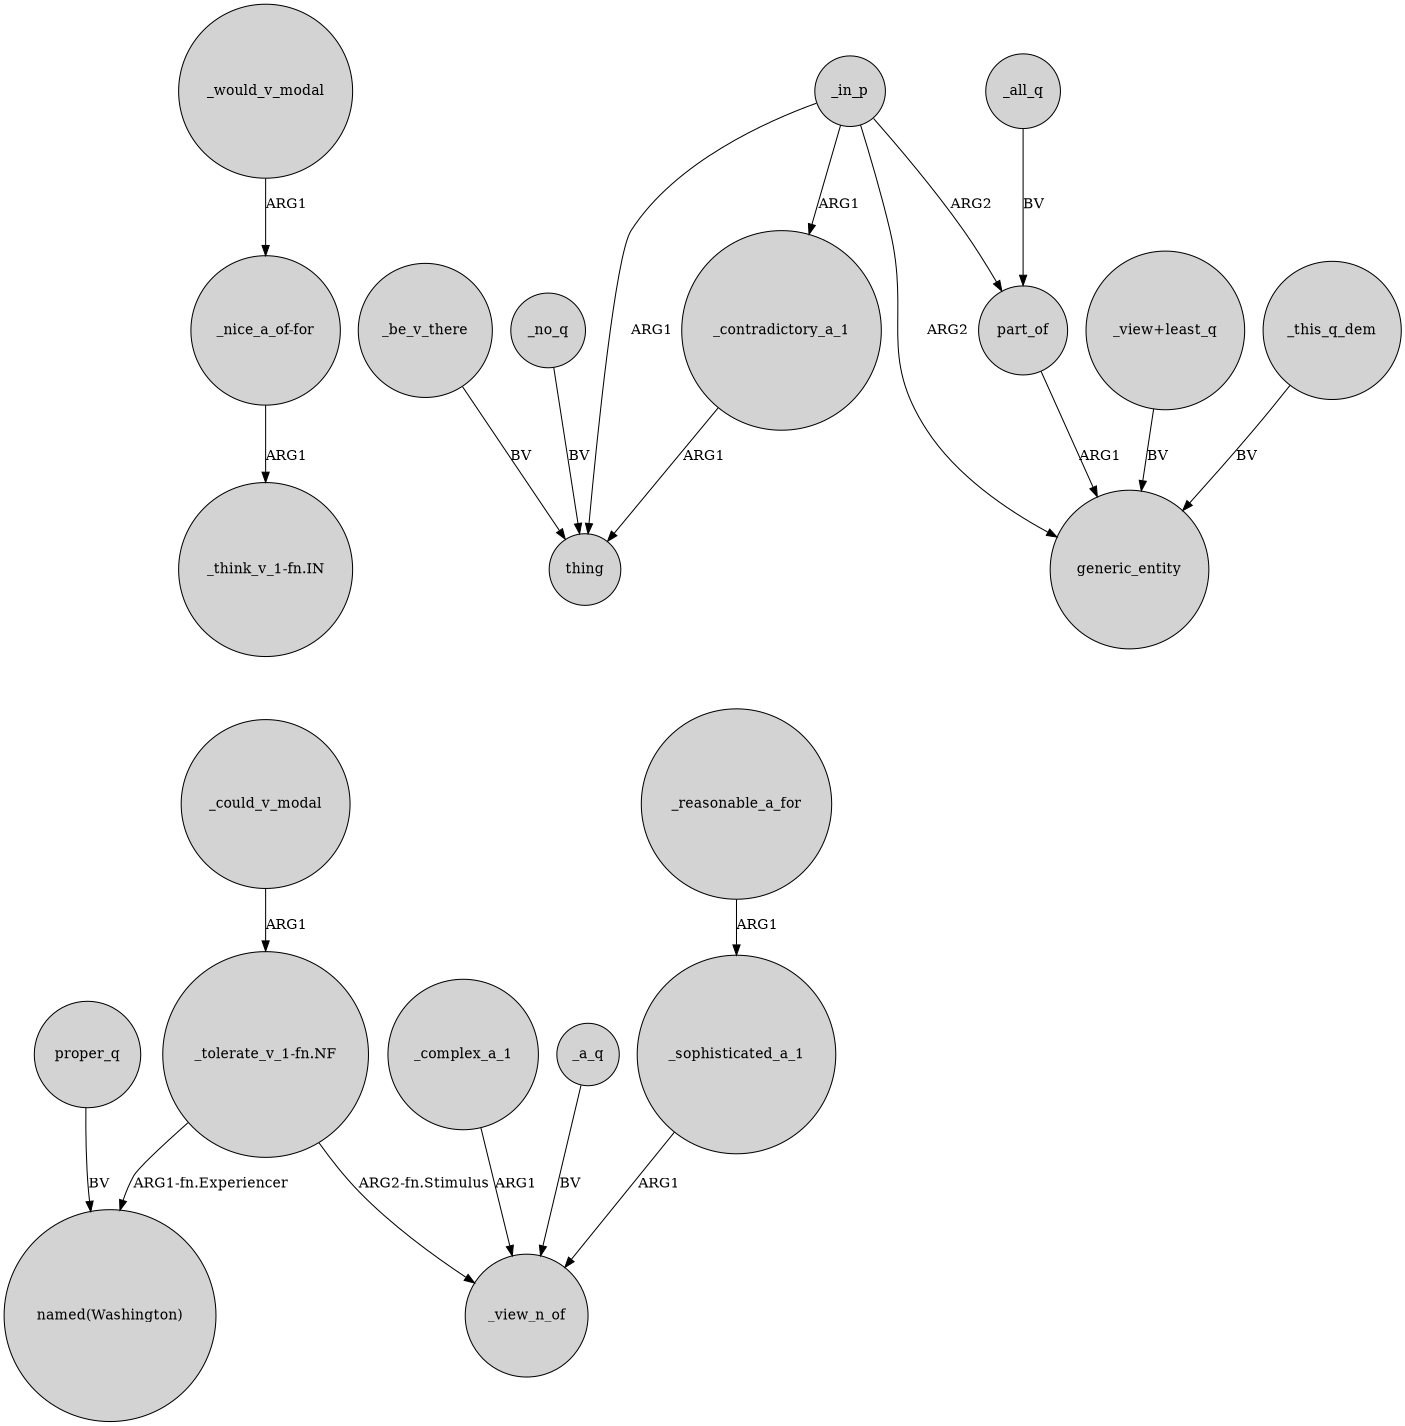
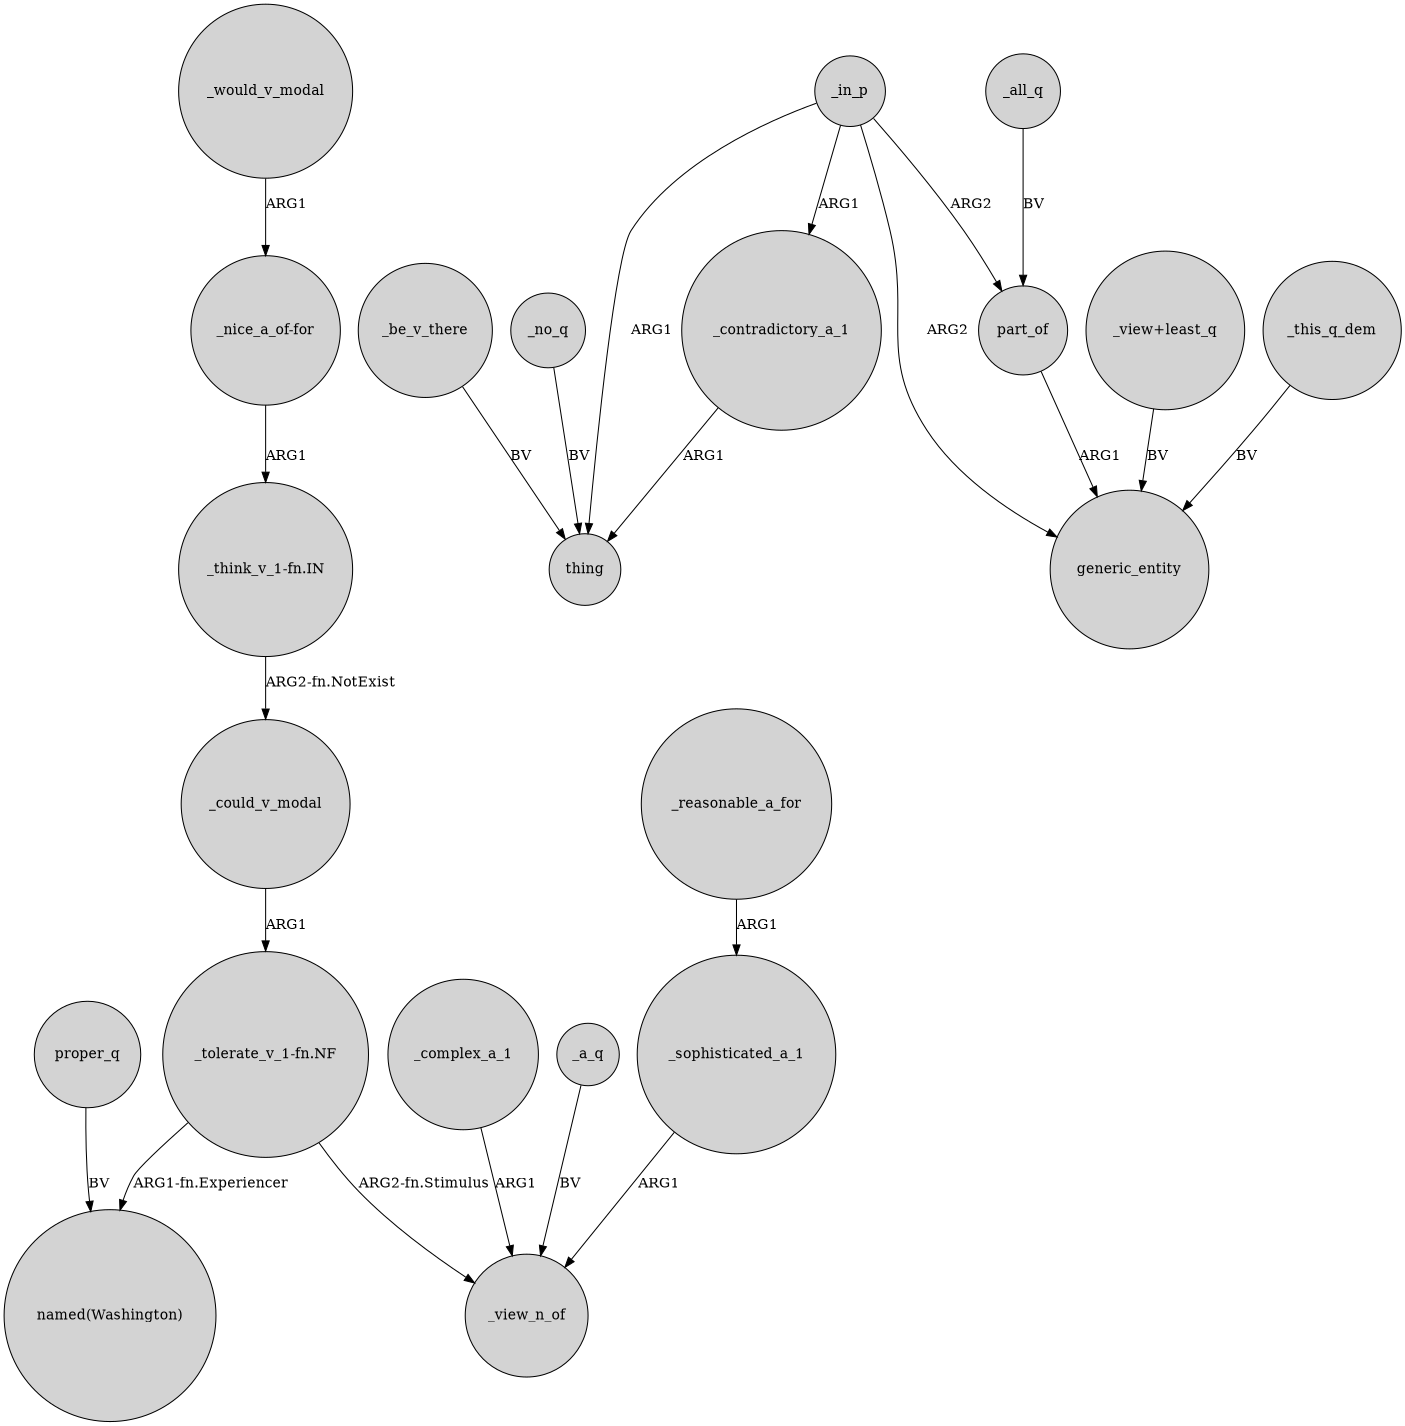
edge "_think_v_1-fn.IN" -> "_could_v_modal": added, label "ARG2-fn.NotExist"
